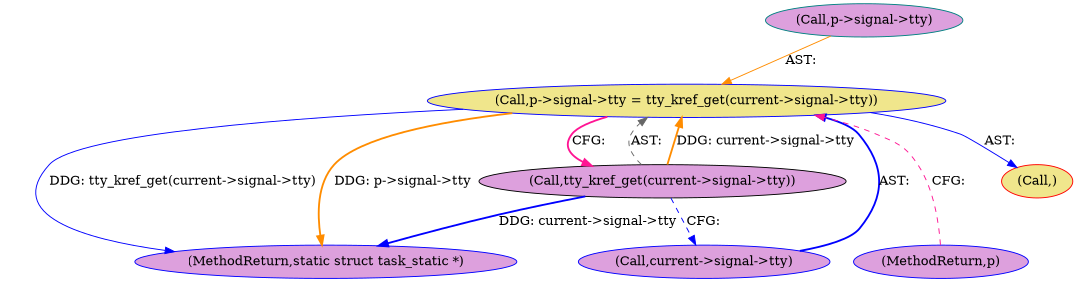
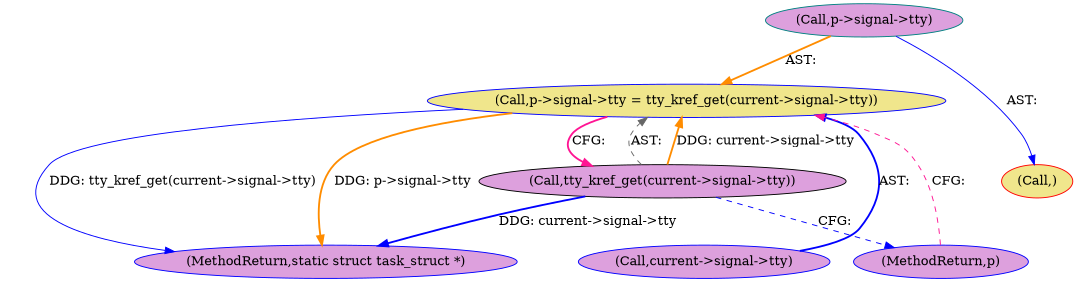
edge "(Call,p->signal->tty)" -> "(Call,p->signal->tty = tty_kref_get(current->signal->tty))": style solid -> bold
edge "(Call,p->signal->tty = tty_kref_get(current->signal->tty))" -> "(Call,)": now "(Call,p->signal->tty)" -> "(Call,)"
edge "(Call,tty_kref_get(current->signal->tty))" -> "(Call,current->signal->tty)": now "(Call,tty_kref_get(current->signal->tty))" -> "(MethodReturn,p)"
node "(MethodReturn,static struct task_static *)": label "(MethodReturn,static struct task_static *)" -> "(MethodReturn,static struct task_struct *)"
